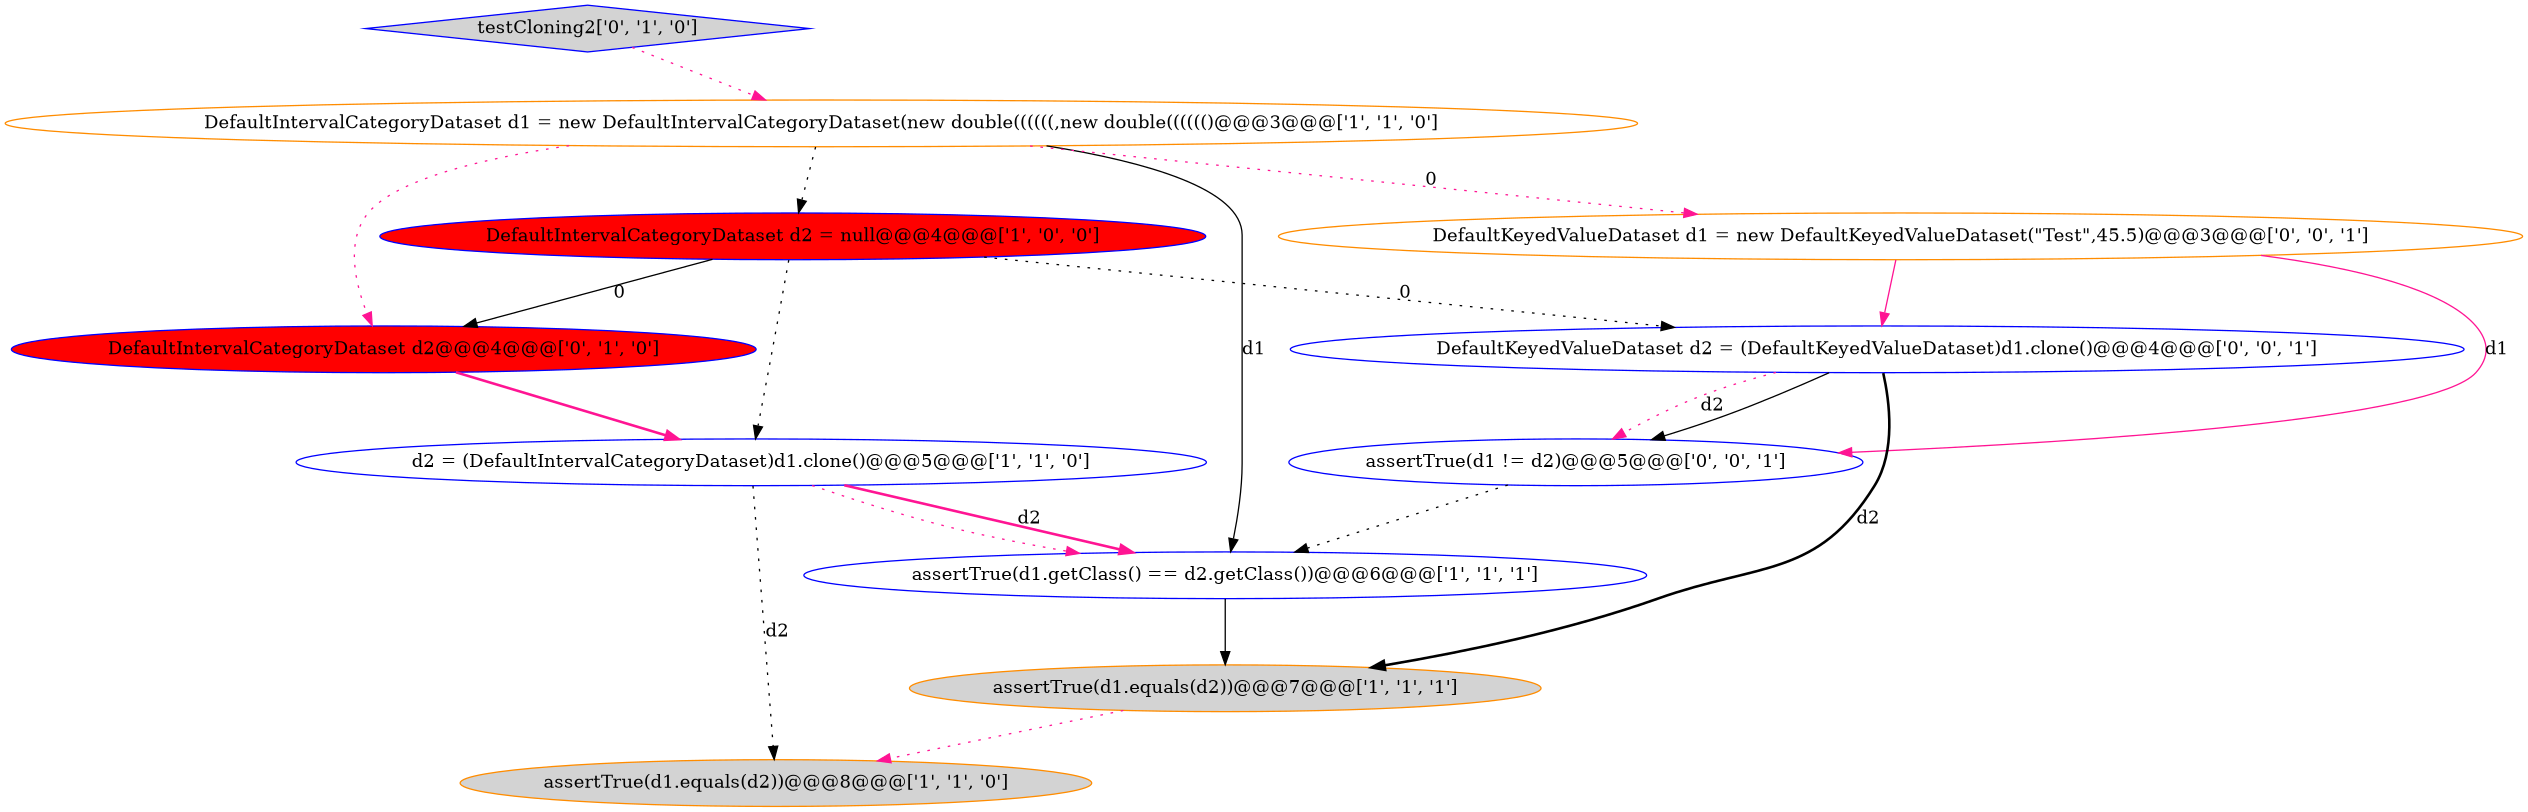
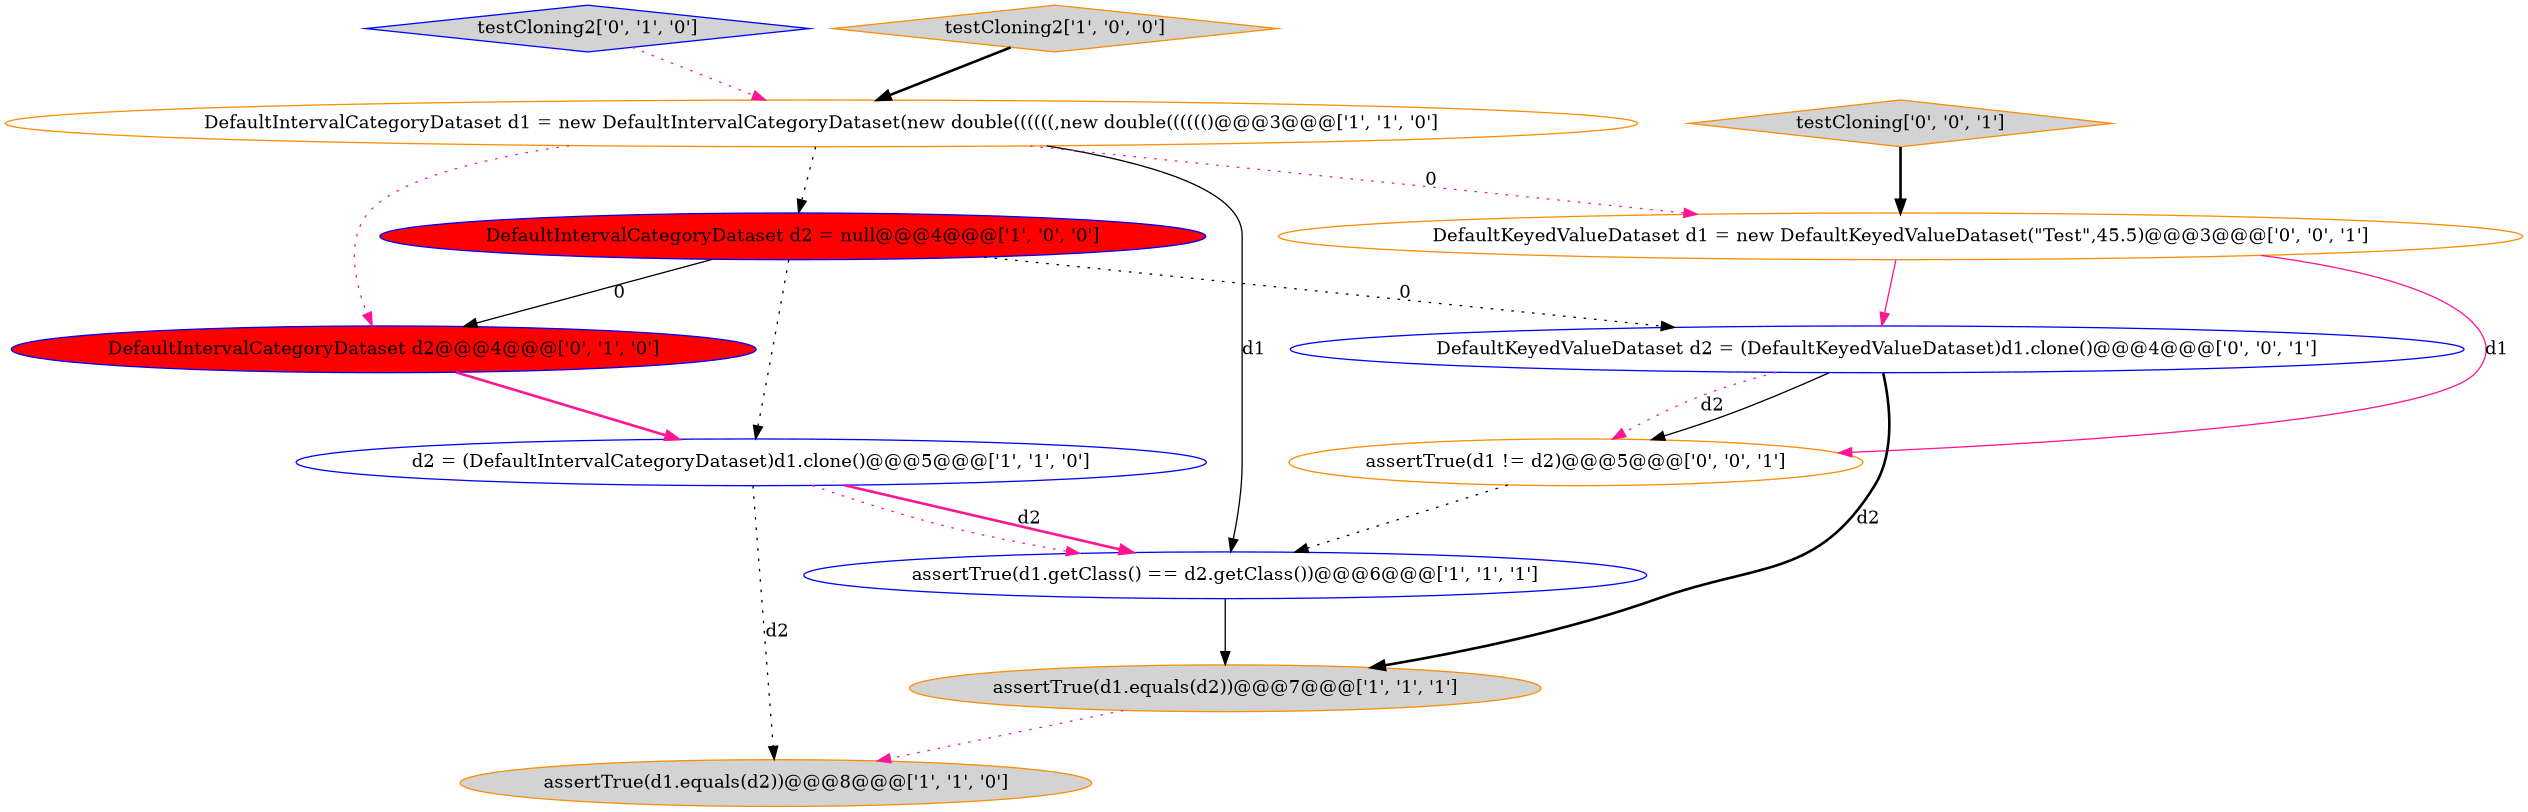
node "testCloning2['1', '0', '0']": added
node "testCloning['0', '0', '1']": added
node "assertTrue(d1 != d2)@@@5@@@['0', '0', '1']": color blue -> darkorange
